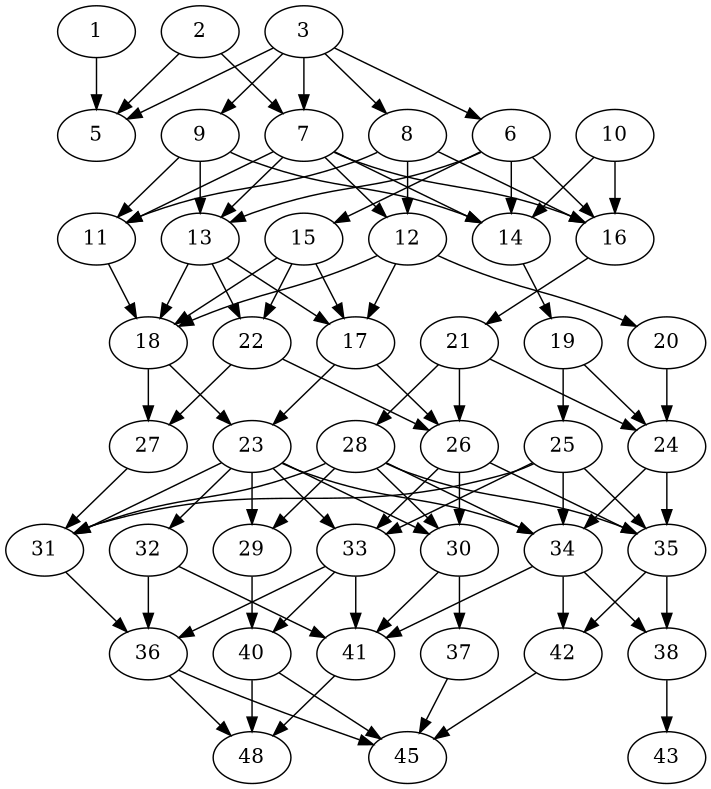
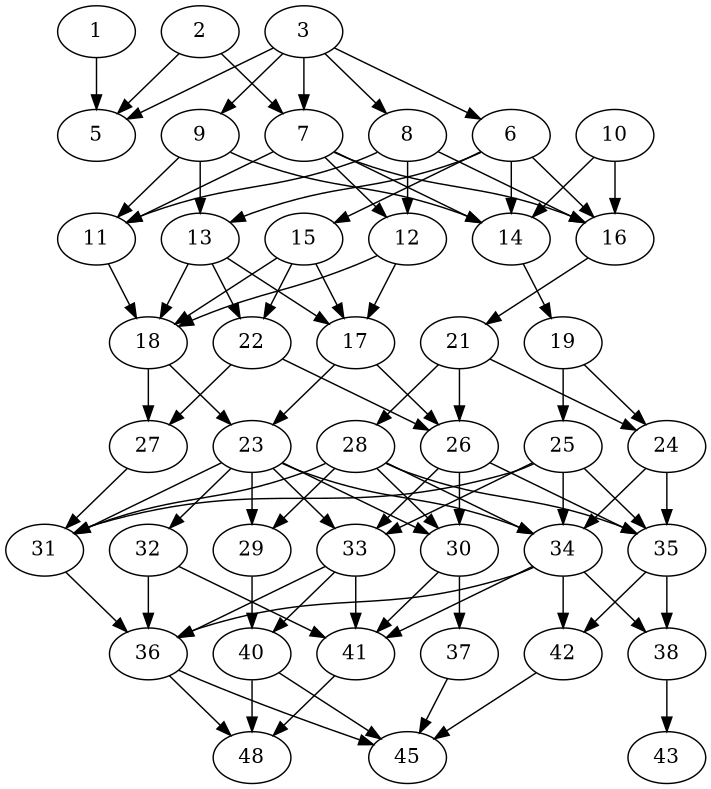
edge "7" -> "13": removed
node "20": removed
edge "34" -> "36": added
